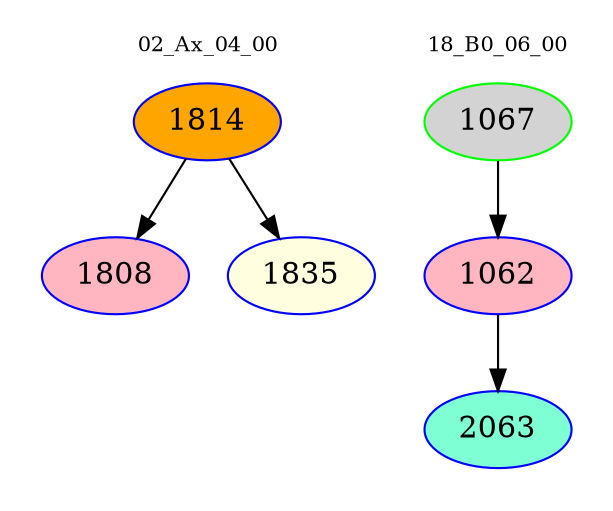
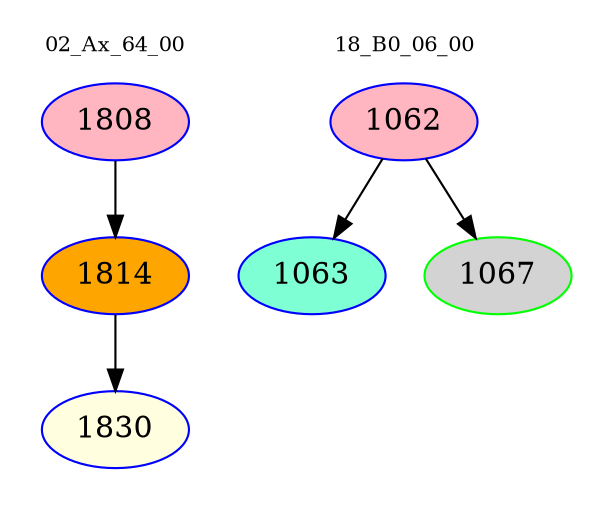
cluster "02_Ax_04_00": label "02_Ax_04_00" -> "02_Ax_64_00"
edge "1067" -> "1062": reversed
edge "1814" -> "1808": reversed
node "1835": label "1835" -> "1830"
node "2063": label "2063" -> "1063"
